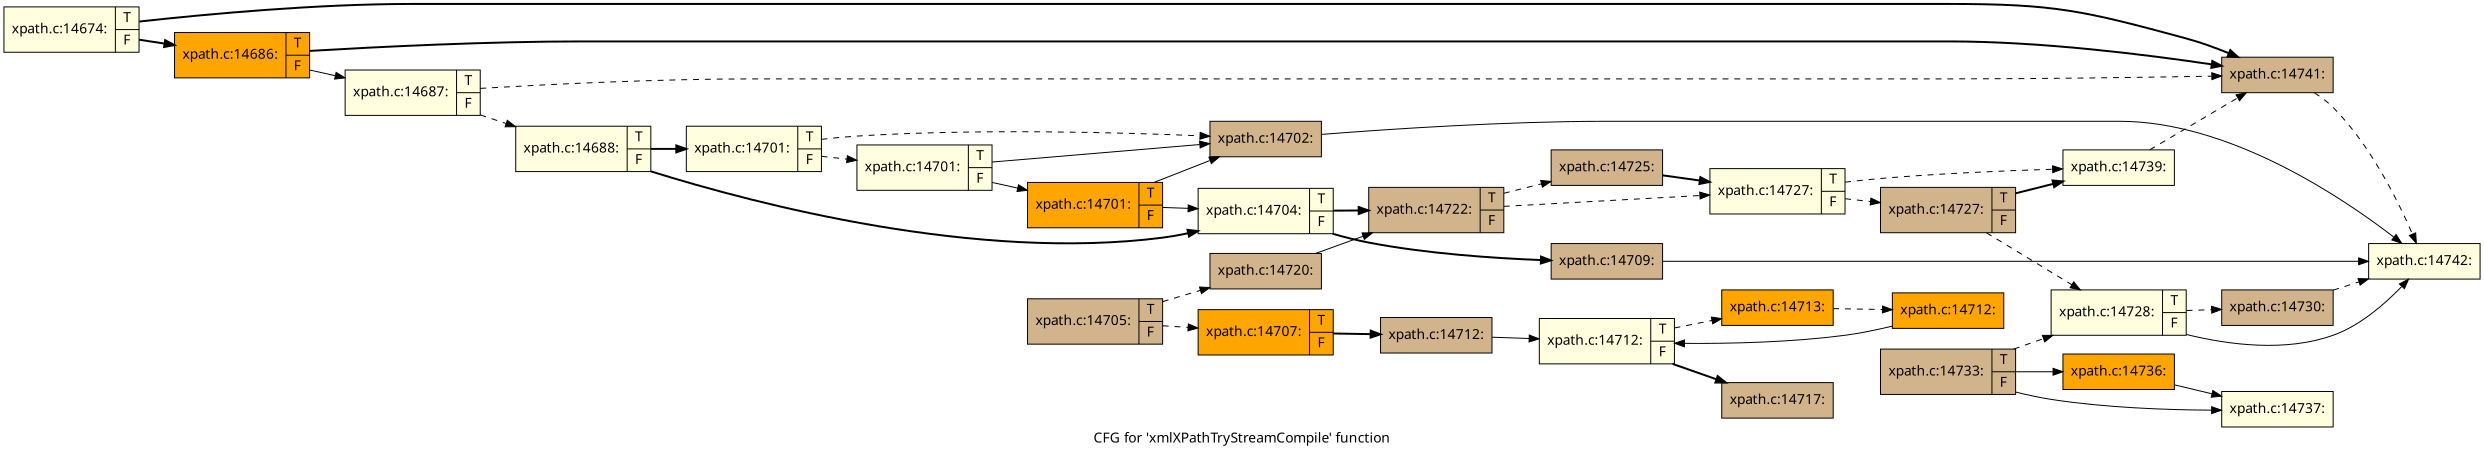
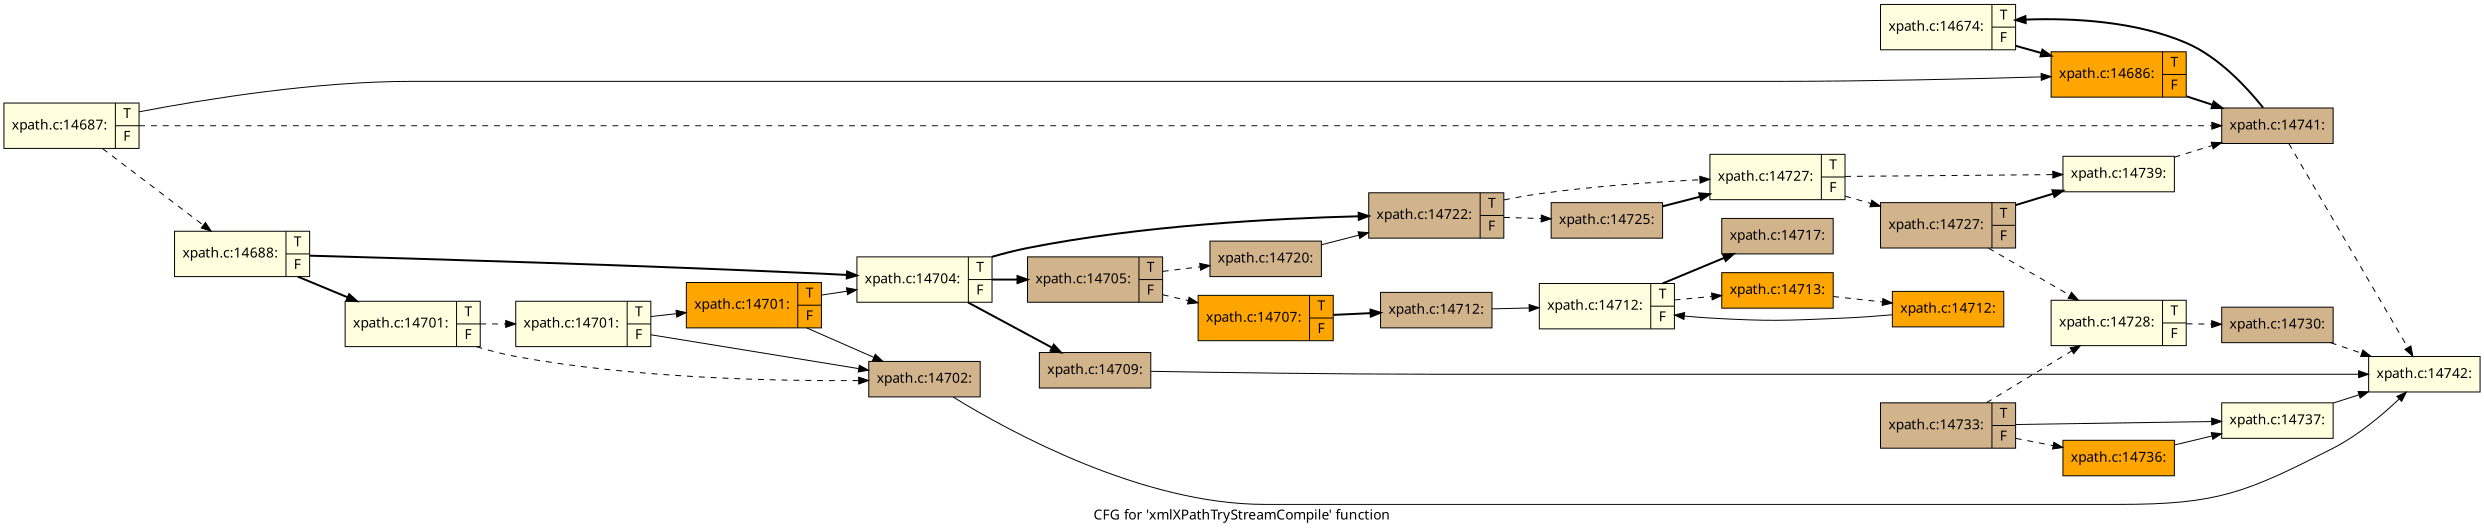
edge "xpath.c:14674:" -> "xpath.c:14741:": reversed
edge "xpath.c:14686:" -> "xpath.c:14687:": reversed
edge "xpath.c:14704:" -> "xpath.c:14705:": added
edge "xpath.c:14728:" -> "xpath.c:14742:": now "xpath.c:14737:" -> "xpath.c:14742:"
edge "xpath.c:14733:" -> "xpath.c:14736:": style solid -> dashed
